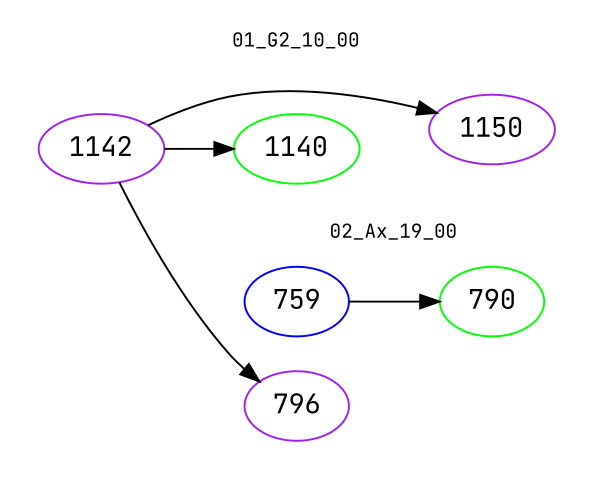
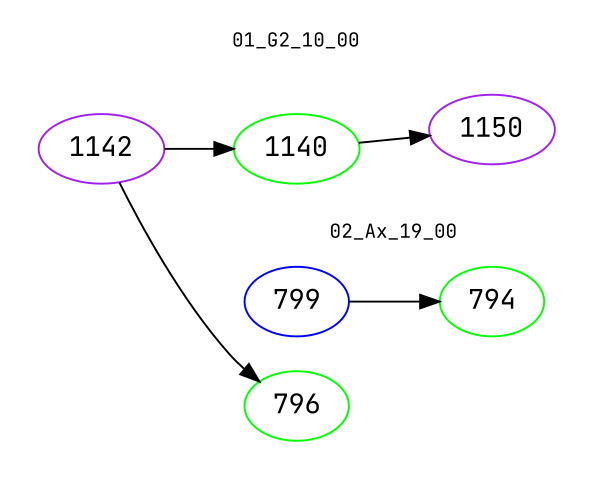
edge "1142" -> "1150": now "1140" -> "1150"
node "759": label "759" -> "799"
node "790": label "790" -> "794"
node "796": color purple -> green
